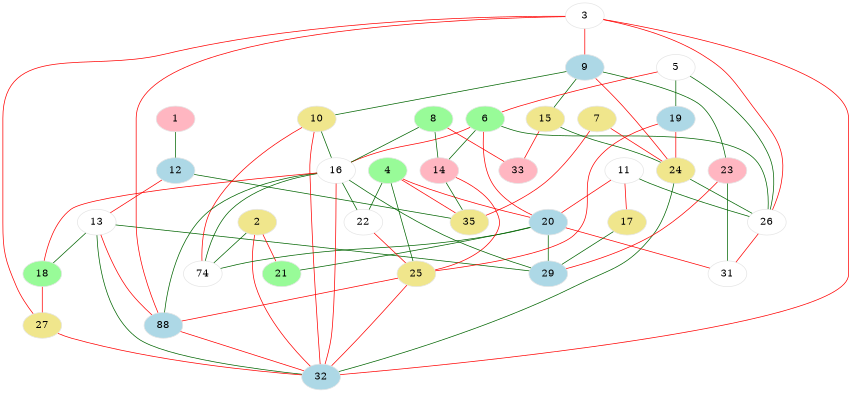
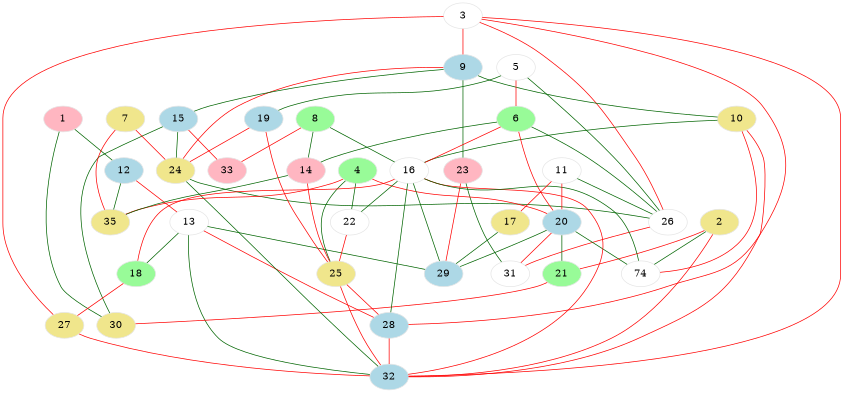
node "15": fillcolor khaki -> lightblue
node "30": added
node "88": label "88" -> "28"
